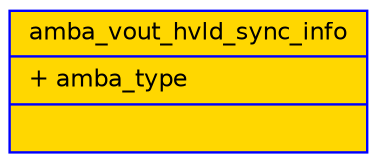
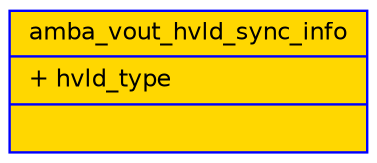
node "amba_vout_hvld_sync_info": text "+ amba_type" -> "+ hvld_type"
